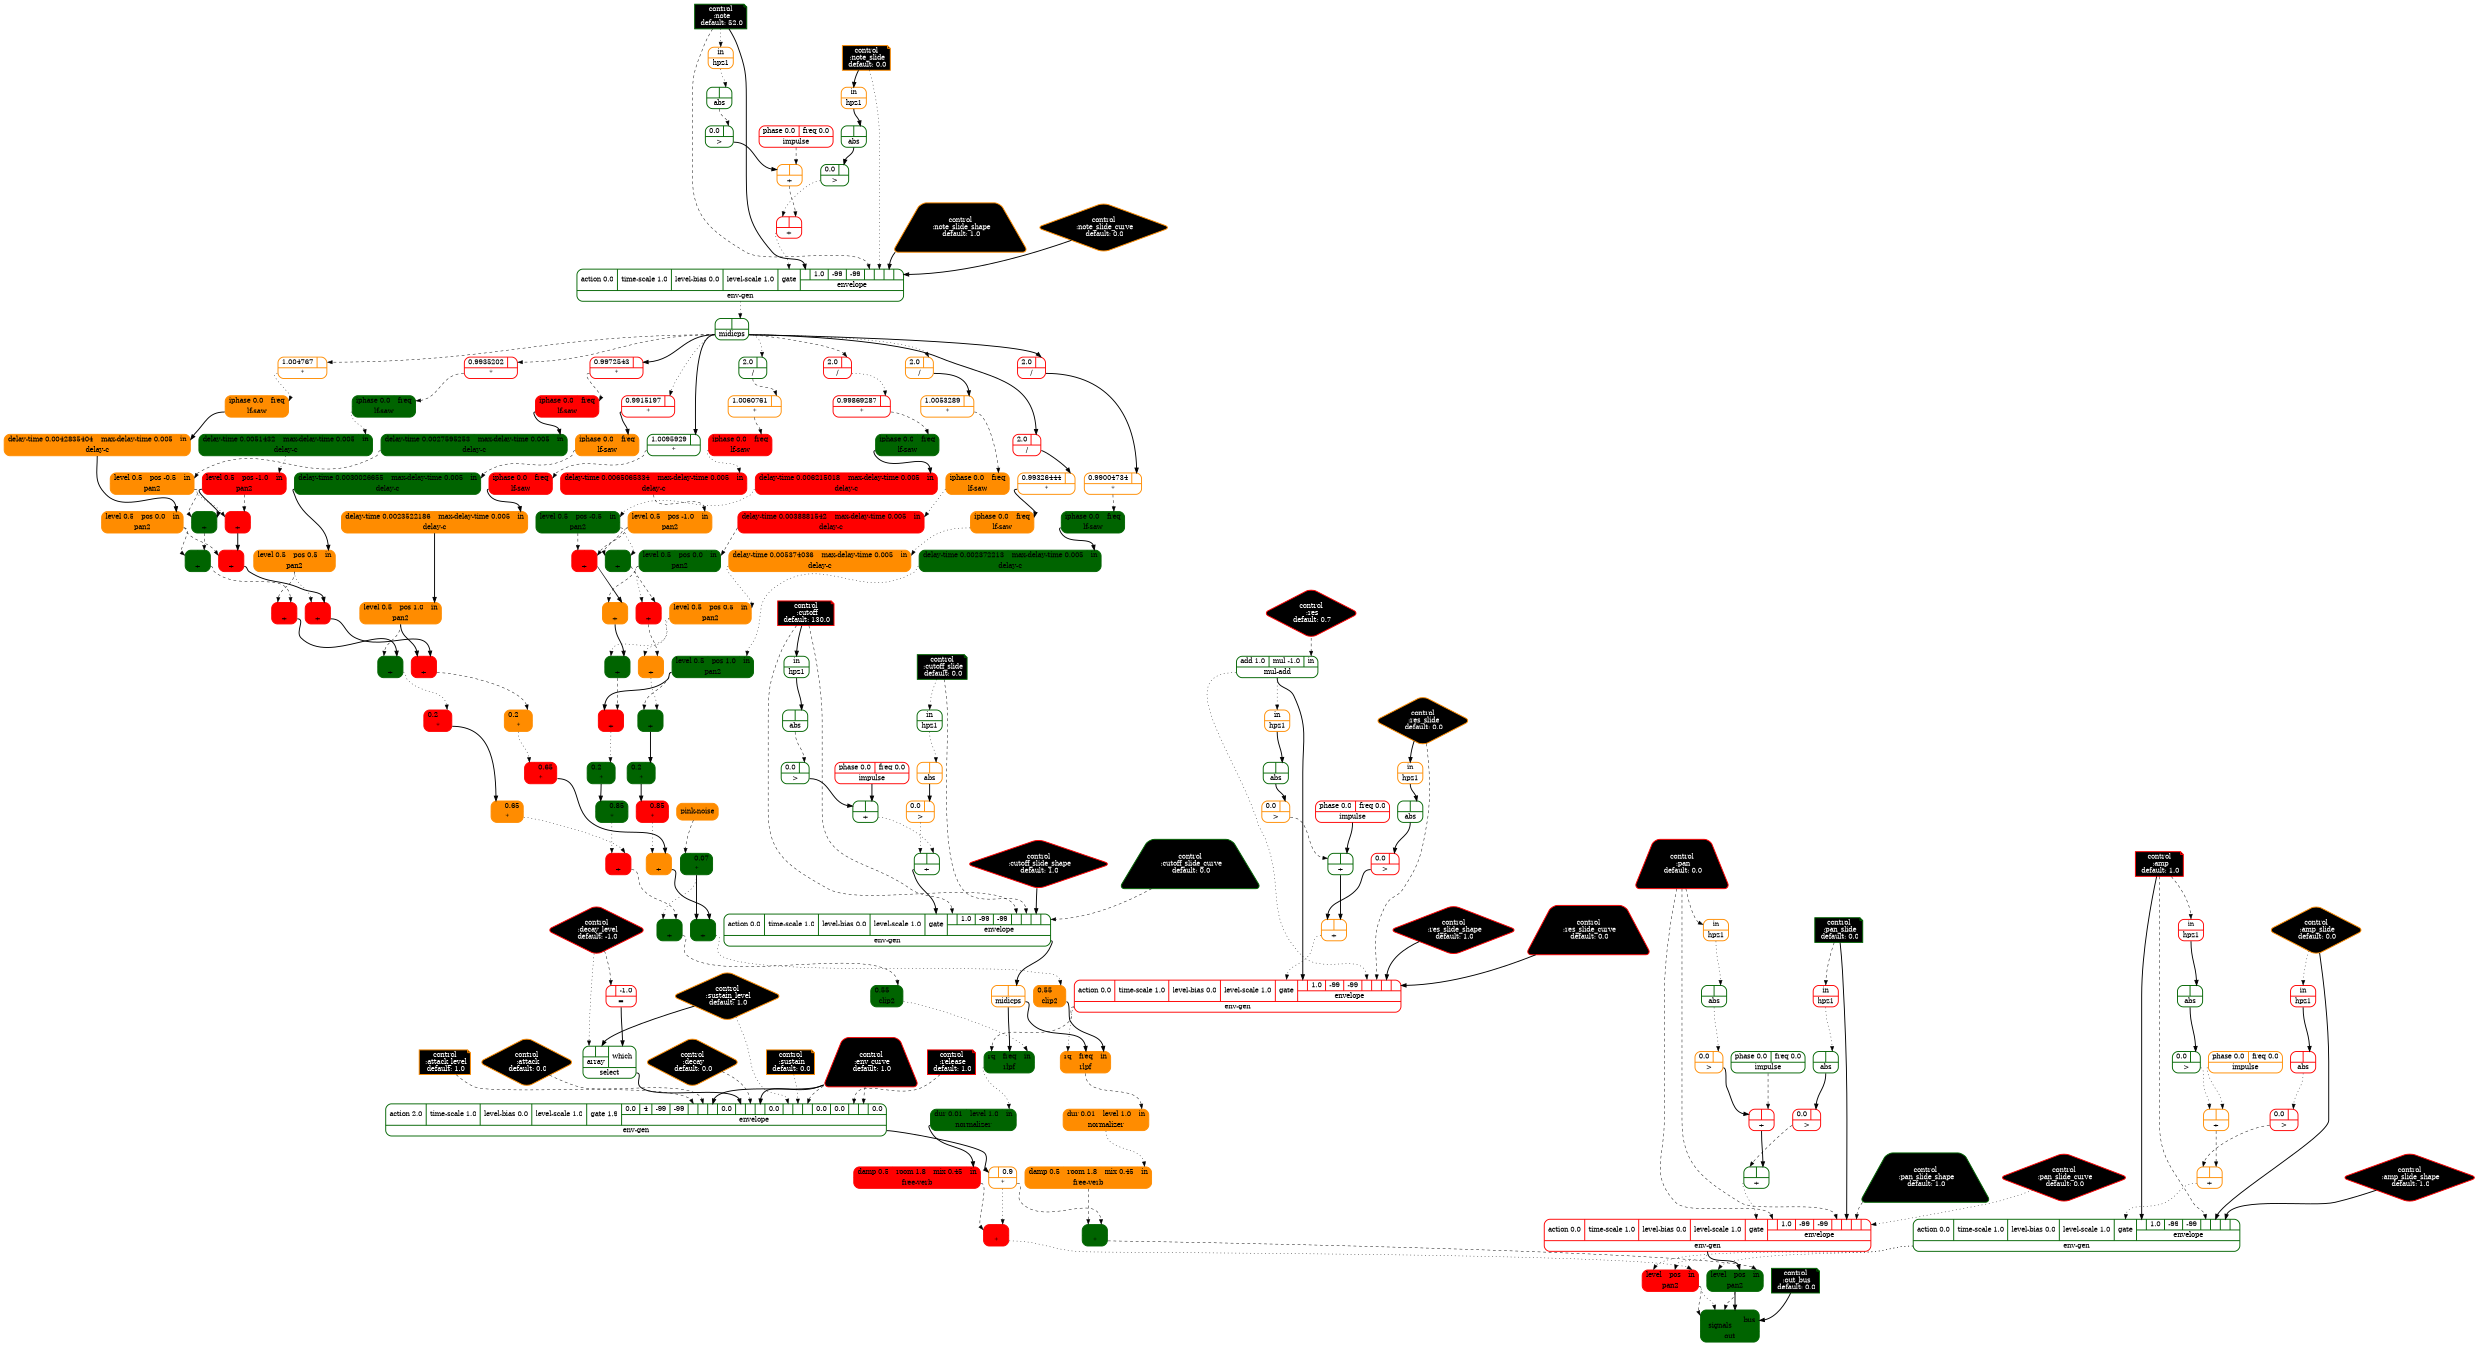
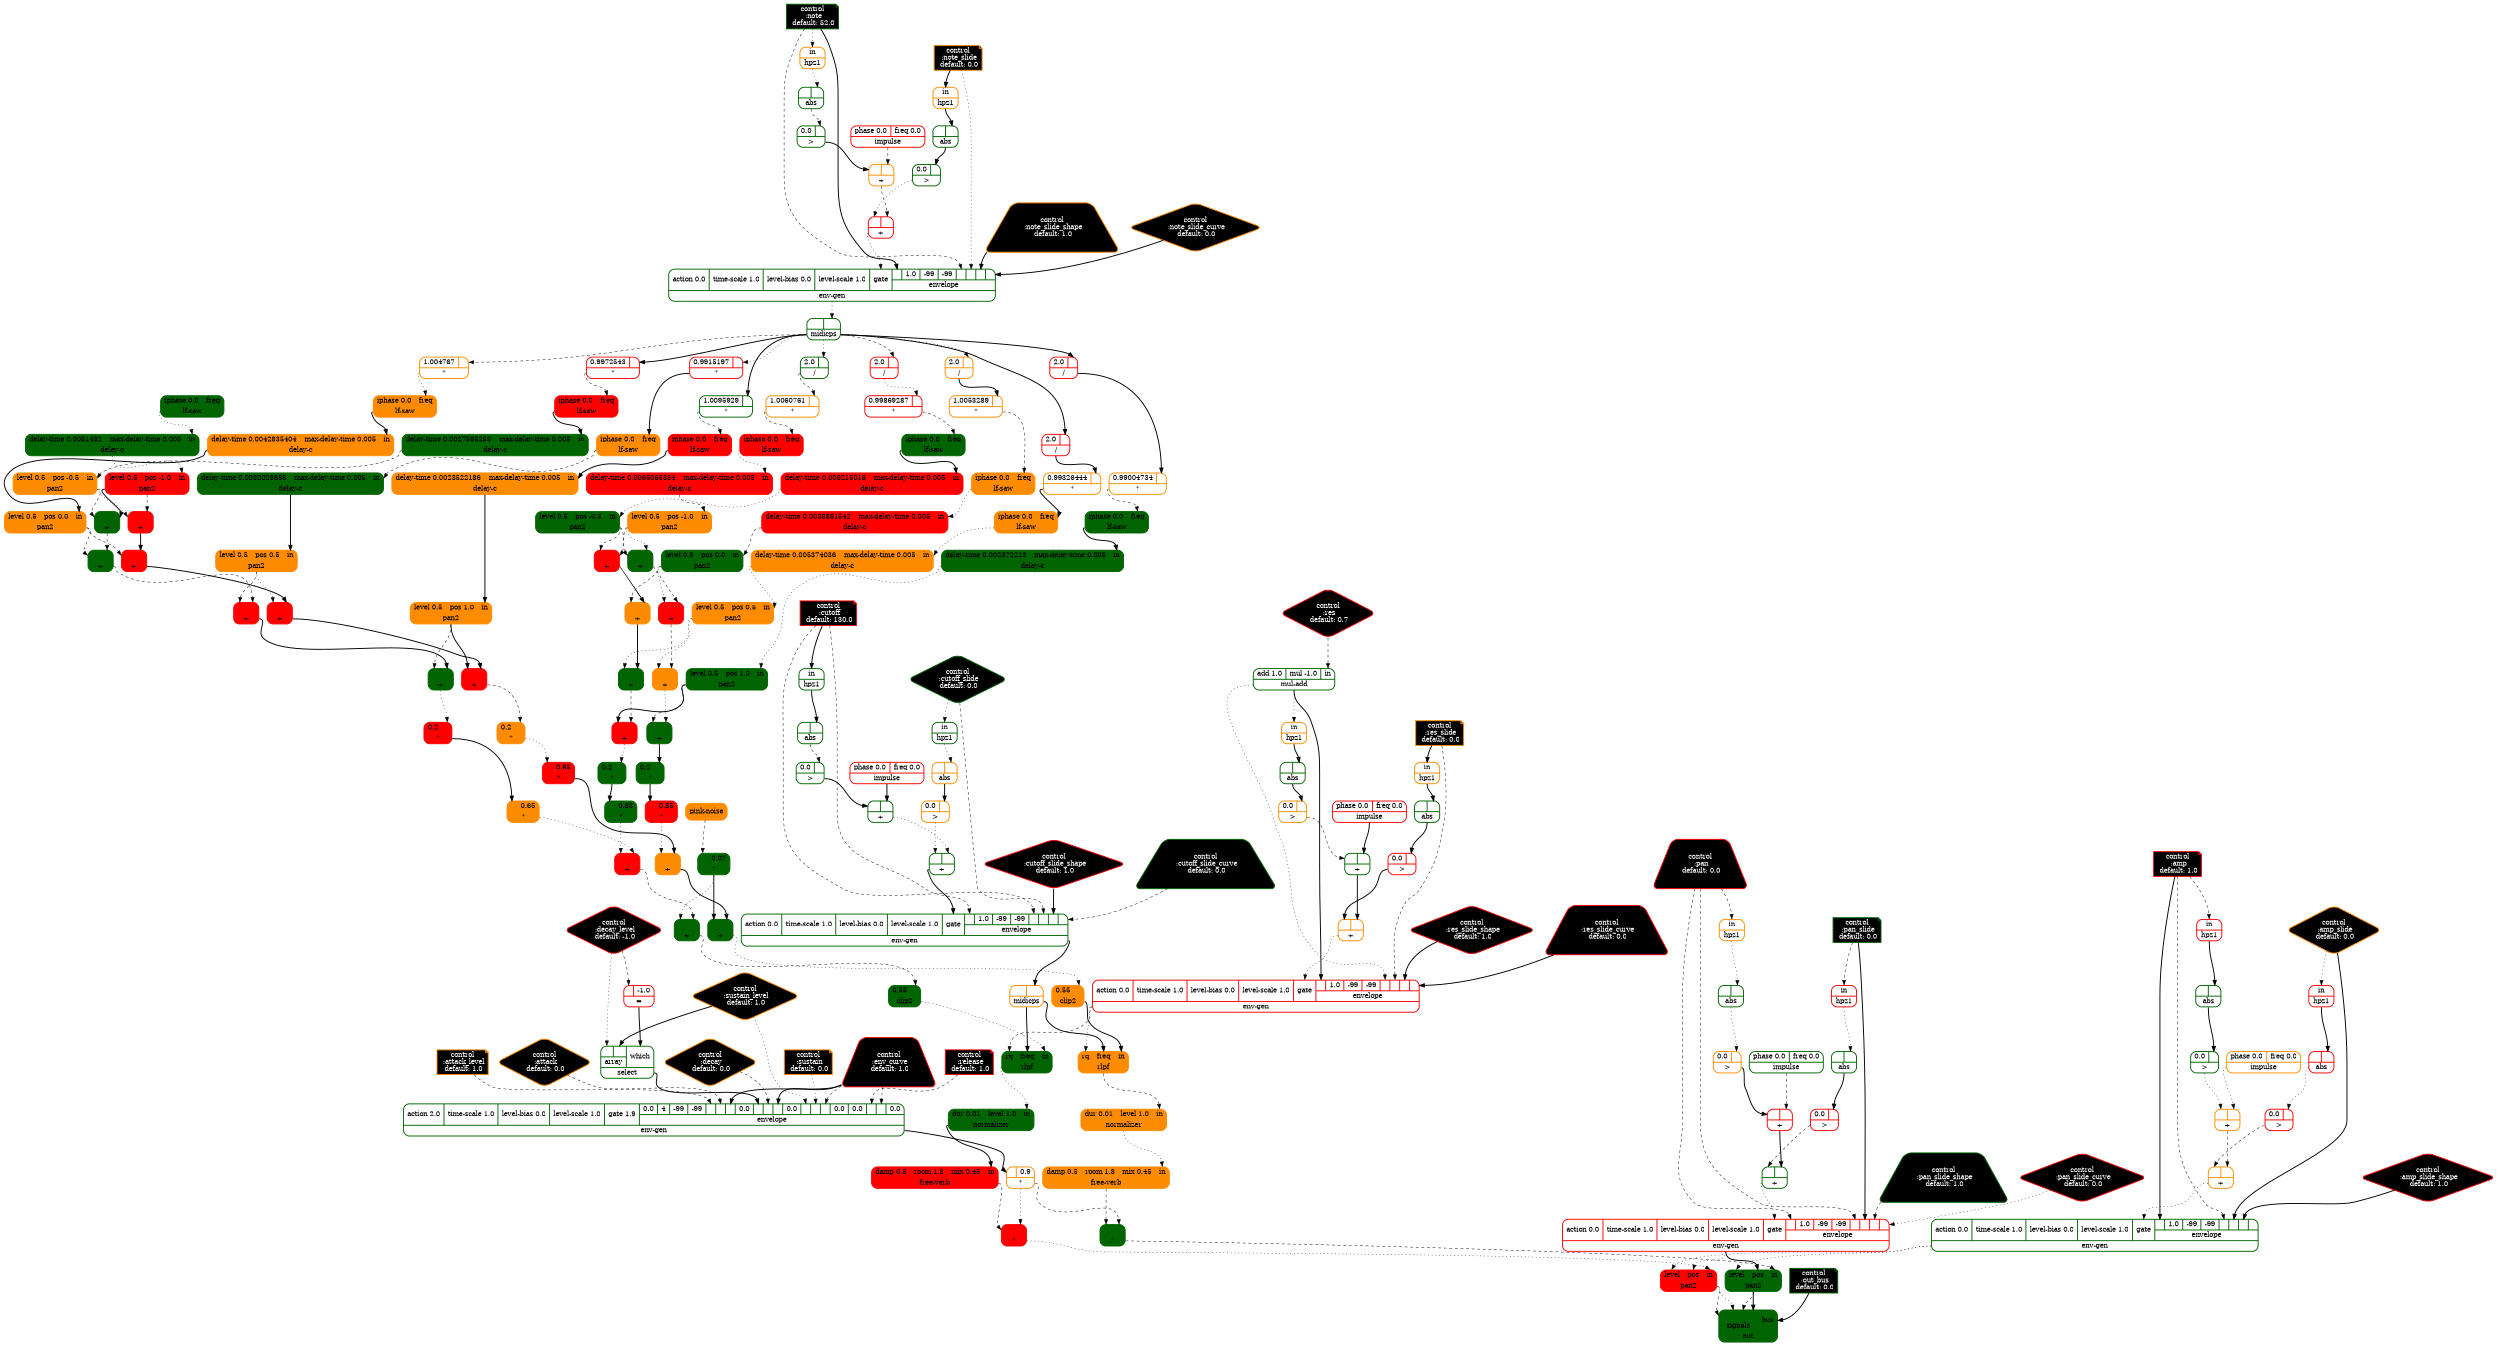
node "0.9935202": removed
node "control :cutoff_slide default: 0.0": shape note -> diamond
node "control :res_slide default: 0.0": shape diamond -> note
